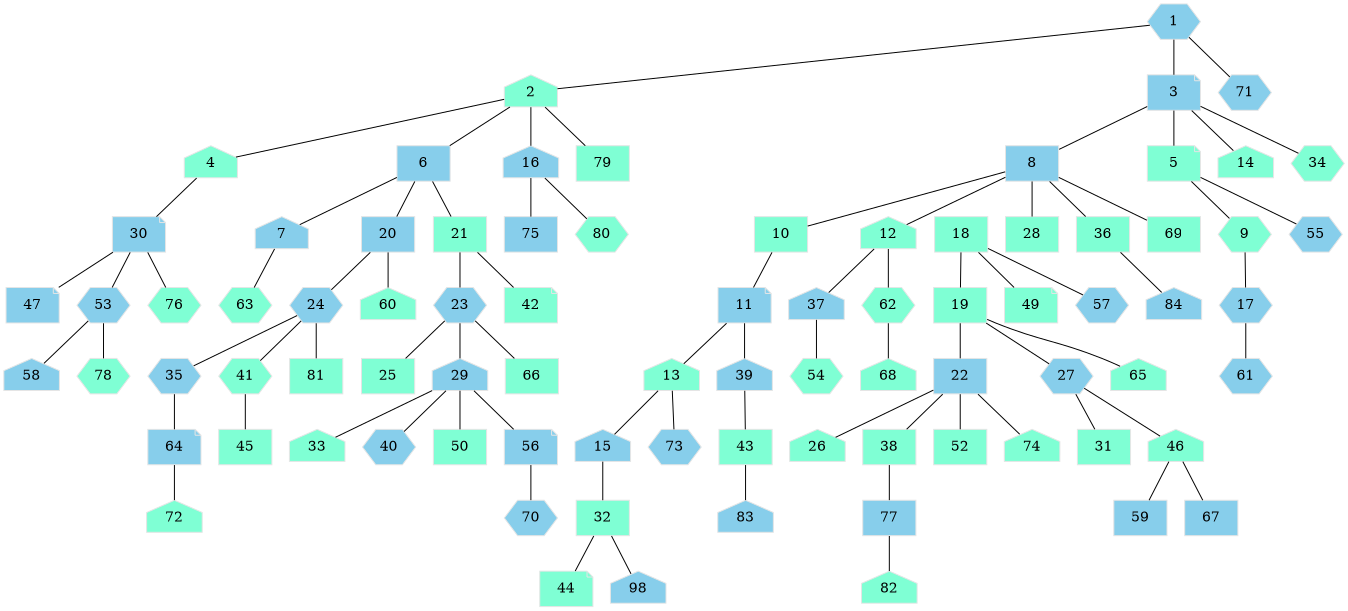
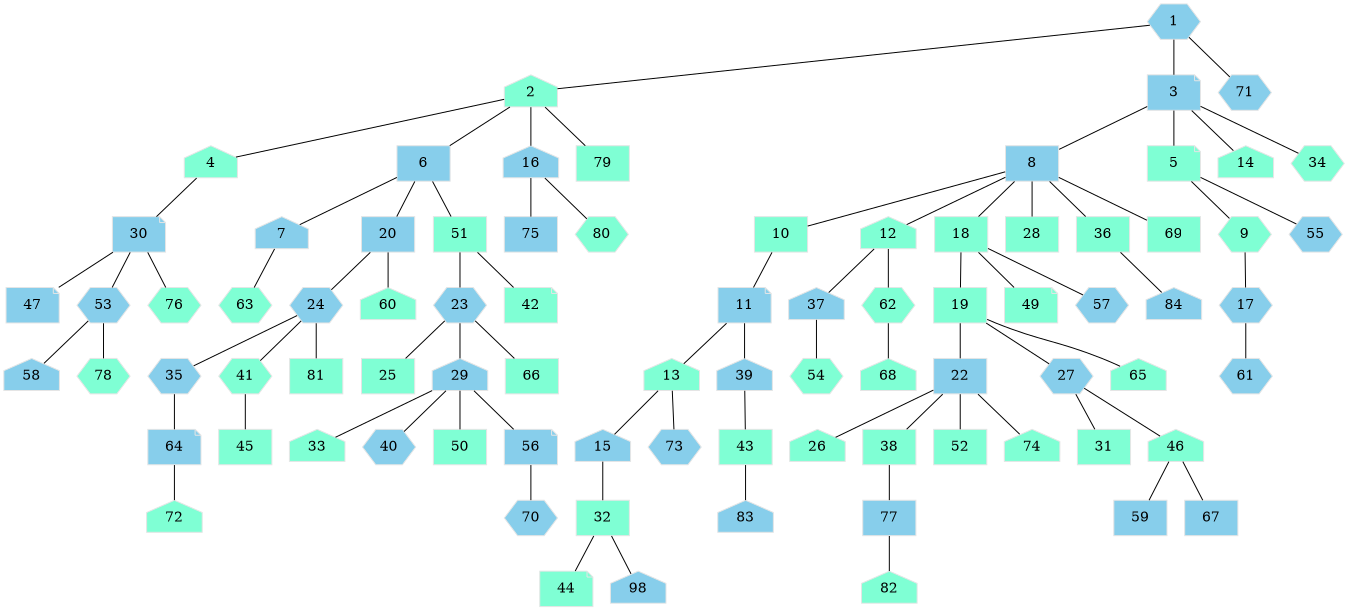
edge "8" -- "18": added
node "21": label "21" -> "51"
